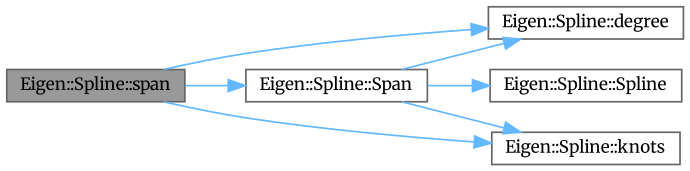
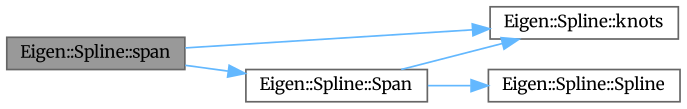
node "Eigen::Spline::degree": removed
